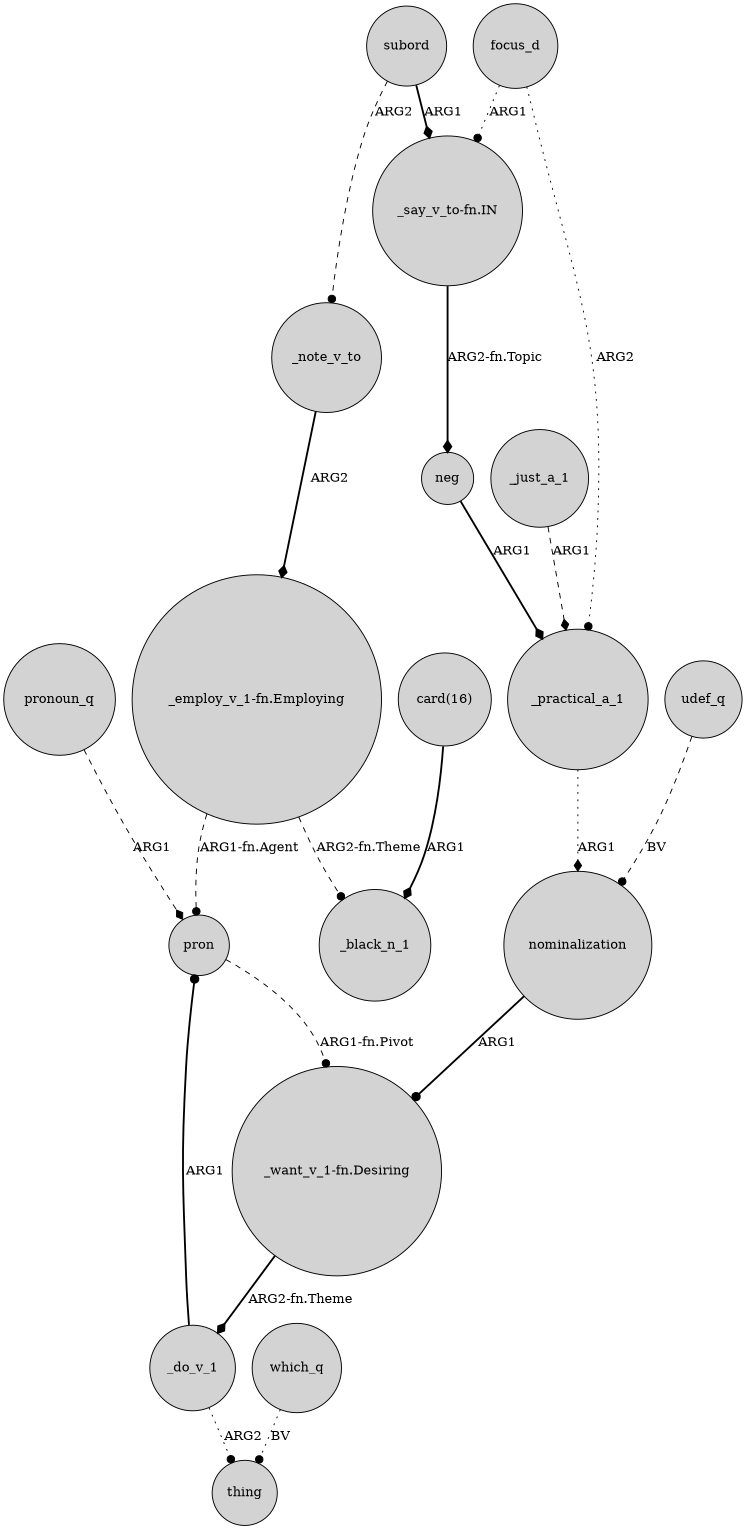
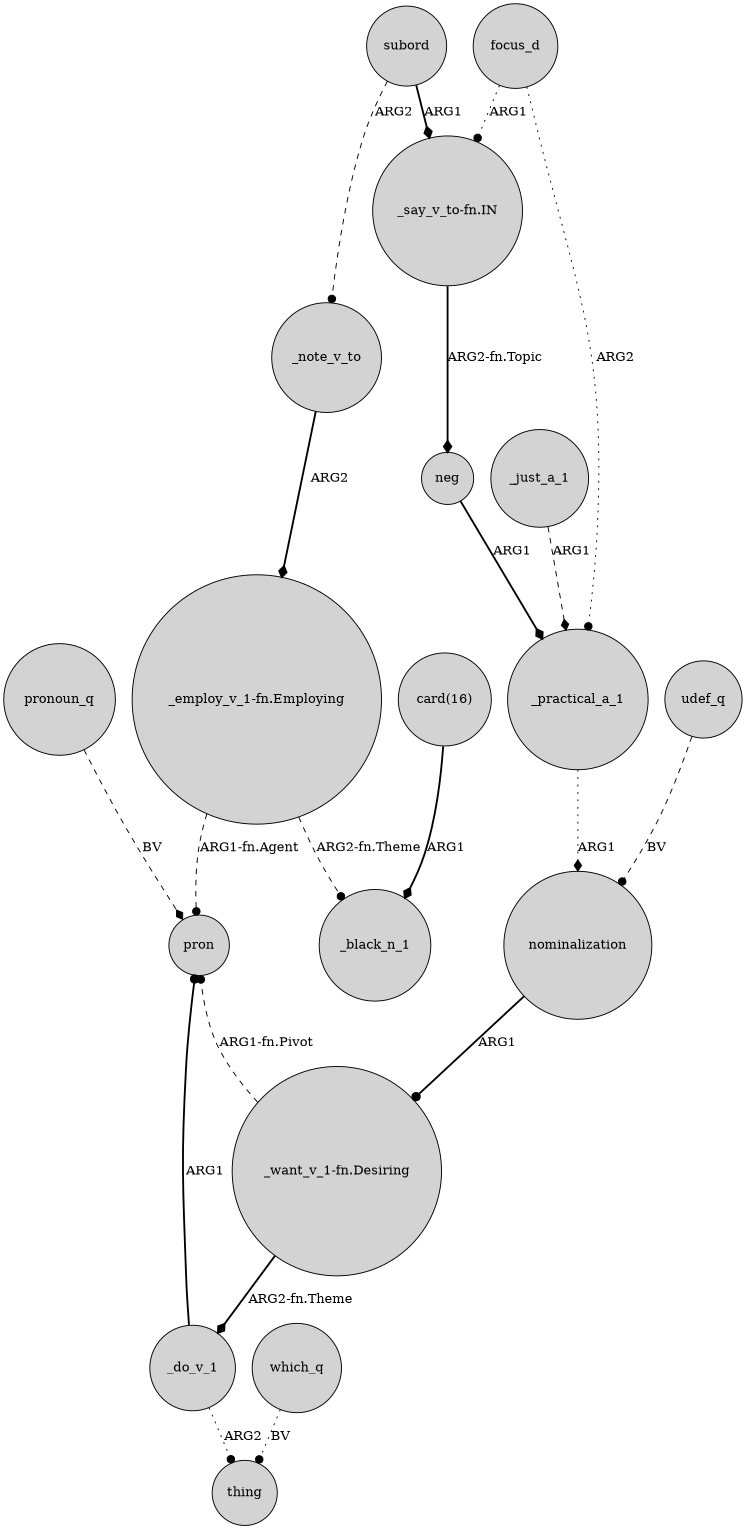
edge "pronoun_q" -> "pron": label "ARG1" -> "BV"
edge "pron" -> "_want_v_1-fn.Desiring": reversed
